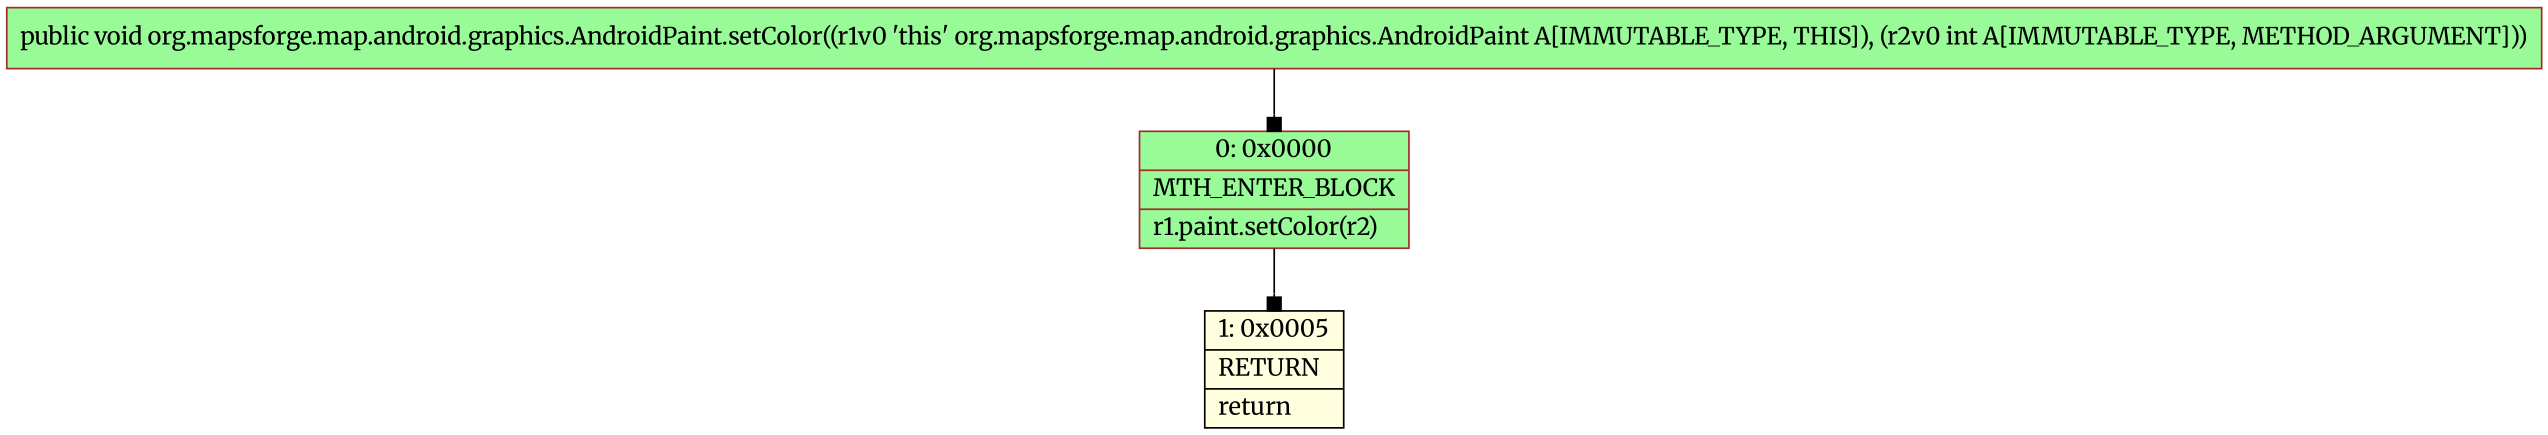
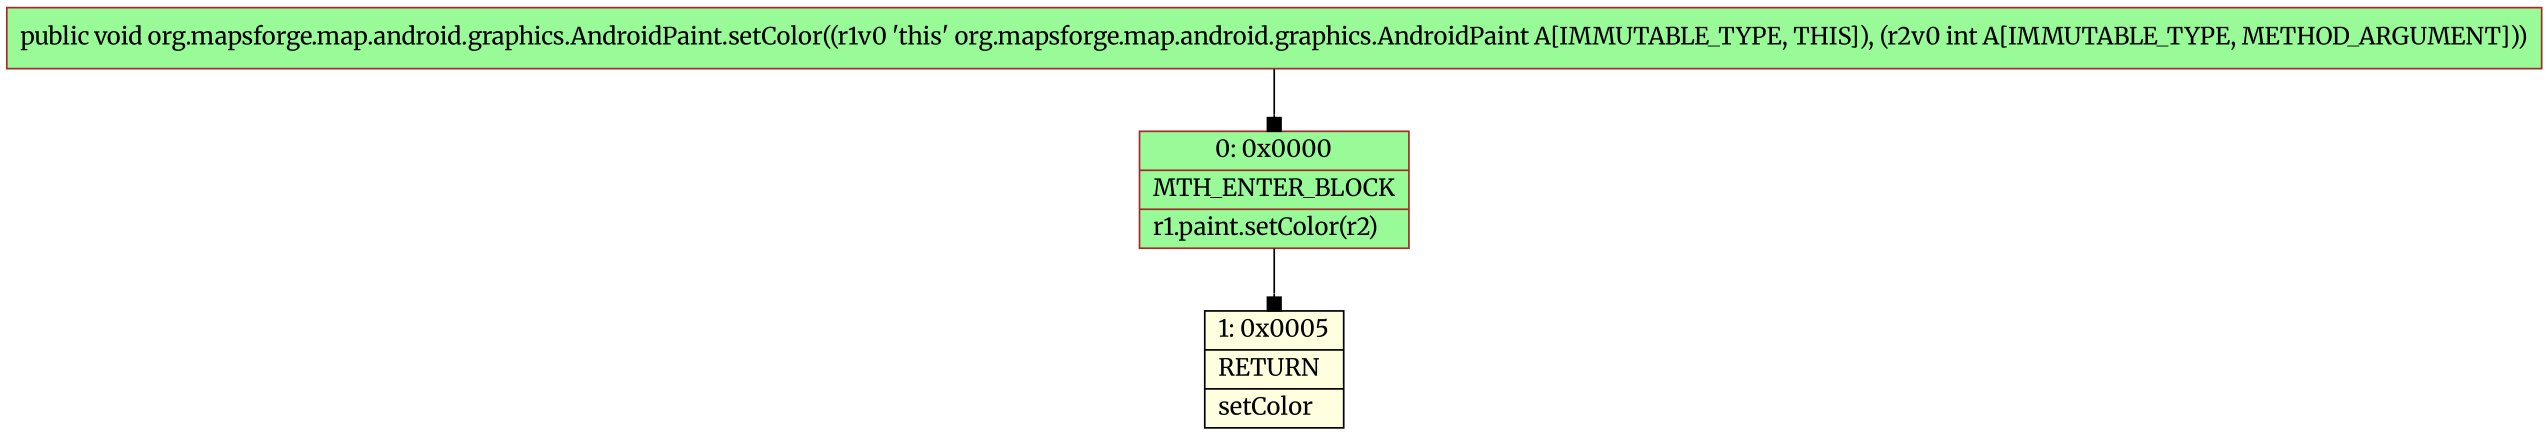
node "1: 0x0005": text "return" -> "setColor"
